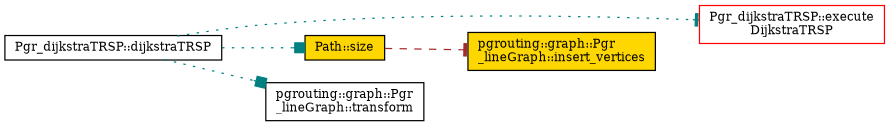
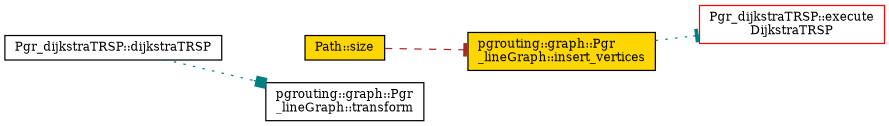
edge "Pgr_dijkstraTRSP::dijkstraTRSP" -> "Pgr_dijkstraTRSP::execute DijkstraTRSP": now "pgrouting::graph::Pgr _lineGraph::insert_vertices" -> "Pgr_dijkstraTRSP::execute DijkstraTRSP"
edge "Pgr_dijkstraTRSP::dijkstraTRSP" -> "Path::size": removed
